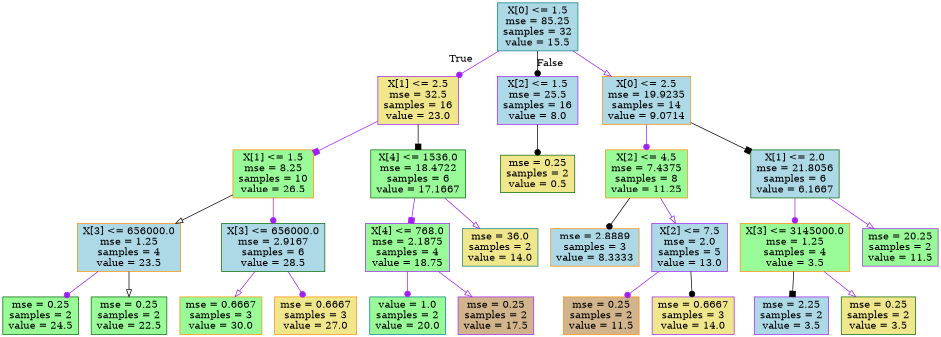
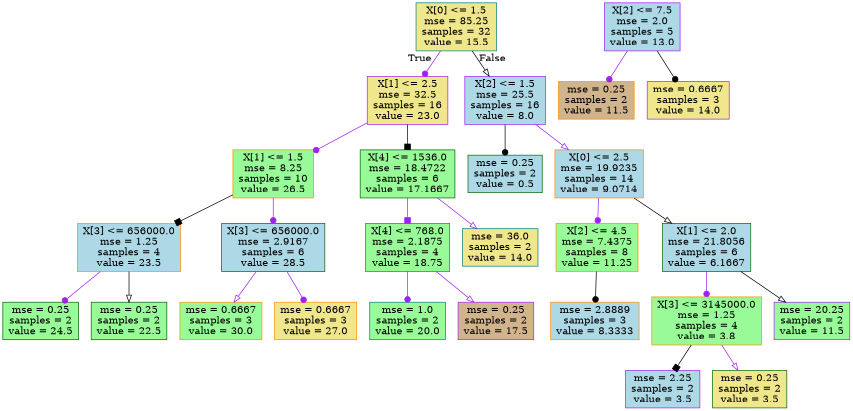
node "X[0] <= 1.5 mse = 85.25 samples = 32 value = 15.5": fillcolor lightblue -> khaki
edge "X[0] <= 1.5 mse = 85.25 samples = 32 value = 15.5" -> "X[2] <= 1.5 mse = 25.5 samples = 16 value = 8.0": arrowhead dot -> onormal
edge "X[0] <= 1.5 mse = 85.25 samples = 32 value = 15.5" -> "X[0] <= 2.5 mse = 19.9235 samples = 14 value = 9.0714": now "X[2] <= 1.5 mse = 25.5 samples = 16 value = 8.0" -> "X[0] <= 2.5 mse = 19.9235 samples = 14 value = 9.0714"
edge "X[1] <= 2.5 mse = 32.5 samples = 16 value = 23.0" -> "X[1] <= 1.5 mse = 8.25 samples = 10 value = 26.5": arrowhead box -> dot
edge "X[0] <= 2.5 mse = 19.9235 samples = 14 value = 9.0714" -> "X[1] <= 2.0 mse = 21.8056 samples = 6 value = 6.1667": arrowhead box -> onormal
node "mse = 0.25 samples = 2 value = 0.5": fillcolor khaki -> lightblue
edge "X[1] <= 1.5 mse = 8.25 samples = 10 value = 26.5" -> "X[3] <= 656000.0 mse = 1.25 samples = 4 value = 23.5": arrowhead onormal -> box
edge "X[2] <= 4.5 mse = 7.4375 samples = 8 value = 11.25" -> "X[2] <= 7.5 mse = 2.0 samples = 5 value = 13.0": removed
edge "X[1] <= 2.0 mse = 21.8056 samples = 6 value = 6.1667" -> "mse = 20.25 samples = 2 value = 11.5": color purple -> black
node "X[3] <= 3145000.0 mse = 1.25 samples = 4 value = 3.5": label "X[3] <= 3145000.0 mse = 1.25 samples = 4 value = 3.5" -> "X[3] <= 3145000.0 mse = 1.25 samples = 4 value = 3.8"
node "value = 1.0 samples = 2 value = 20.0": label "value = 1.0 samples = 2 value = 20.0" -> "mse = 1.0 samples = 2 value = 20.0"
